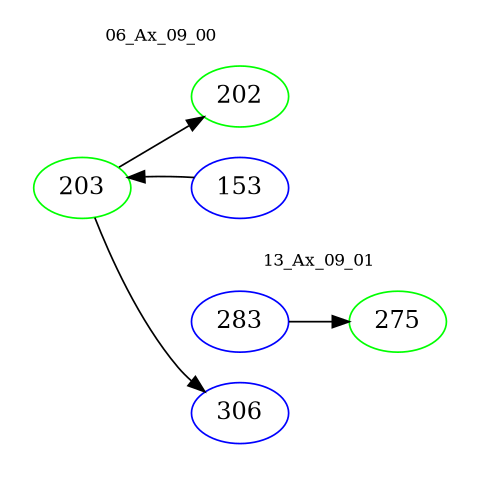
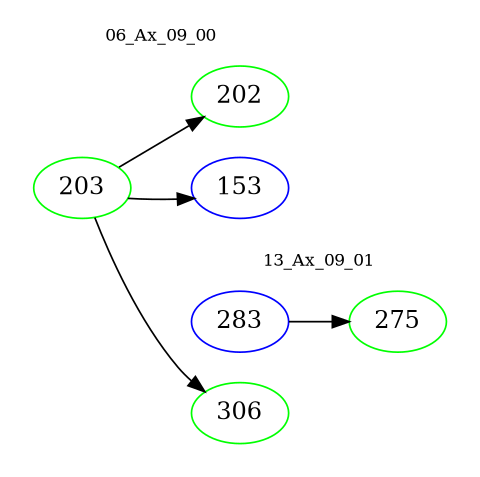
edge "153" -> "203": reversed
node "306": color blue -> green
